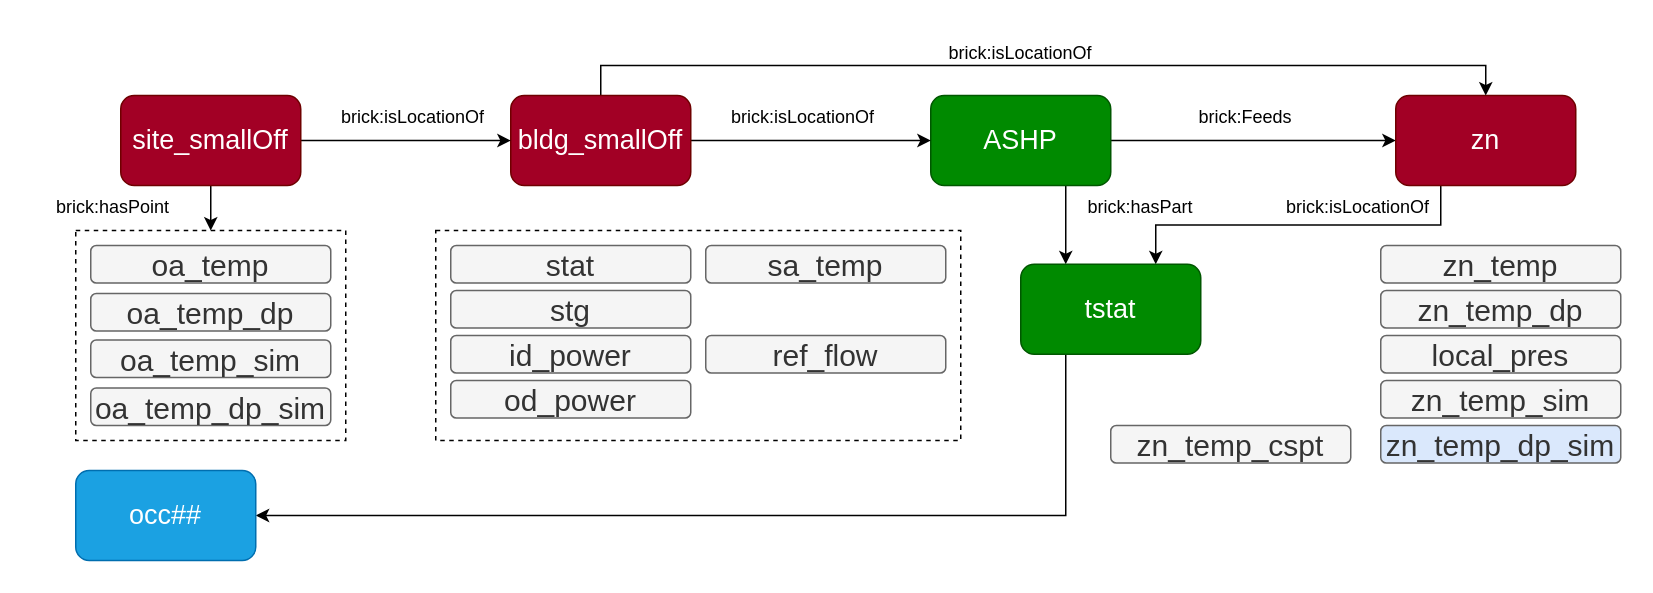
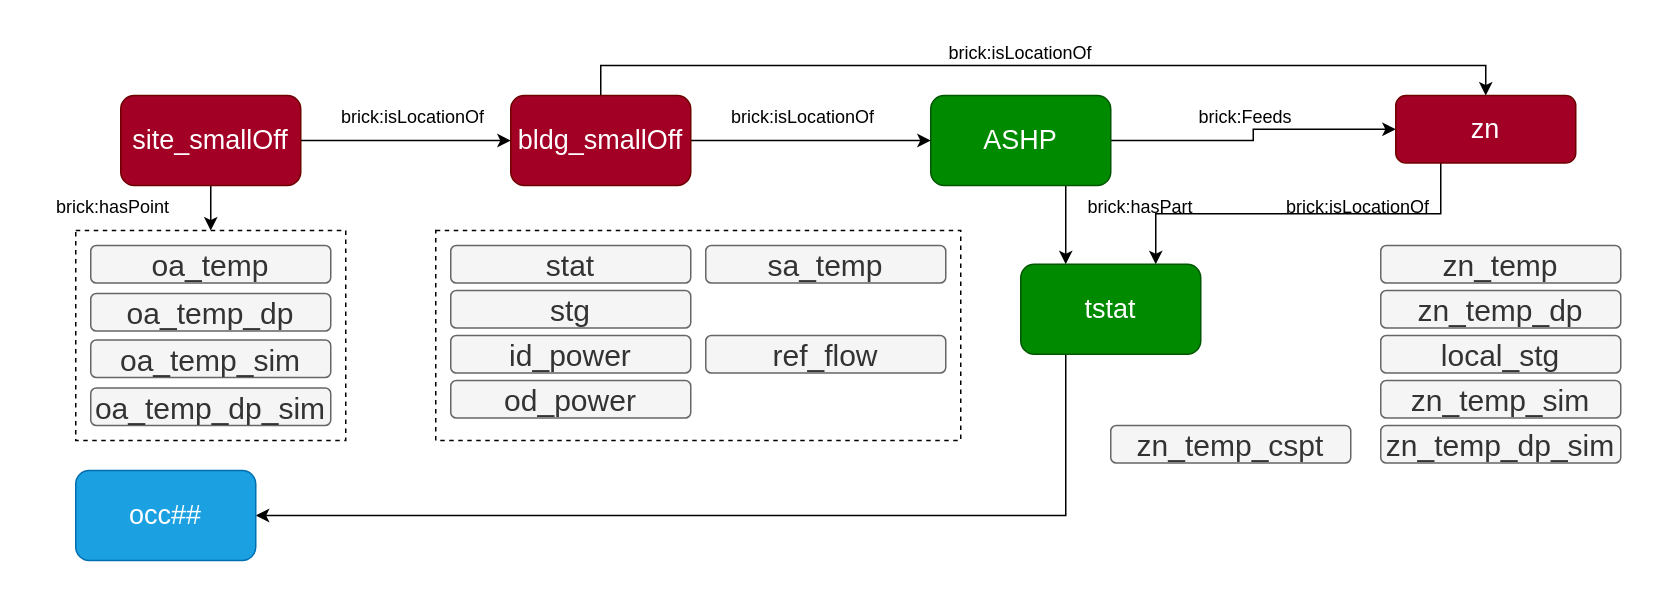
node "zn": size 180x90 -> 180x68
node "local_pres": label "local_pres" -> "local_stg"
node "zn_temp_dp_sim": fillcolor #dae8fc -> #f5f5f5
